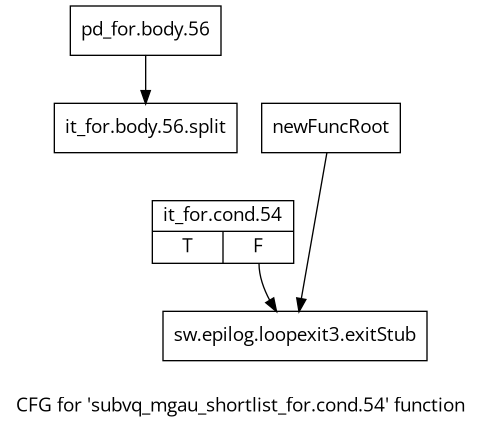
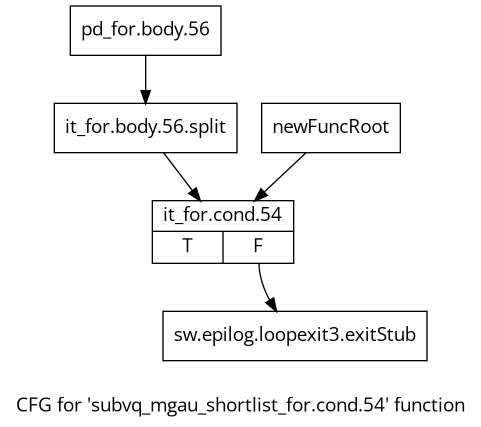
edge "it_for.body.56.split" -> "it_for.cond.54": added
edge "newFuncRoot" -> "sw.epilog.loopexit3.exitStub": now "newFuncRoot" -> "it_for.cond.54"
